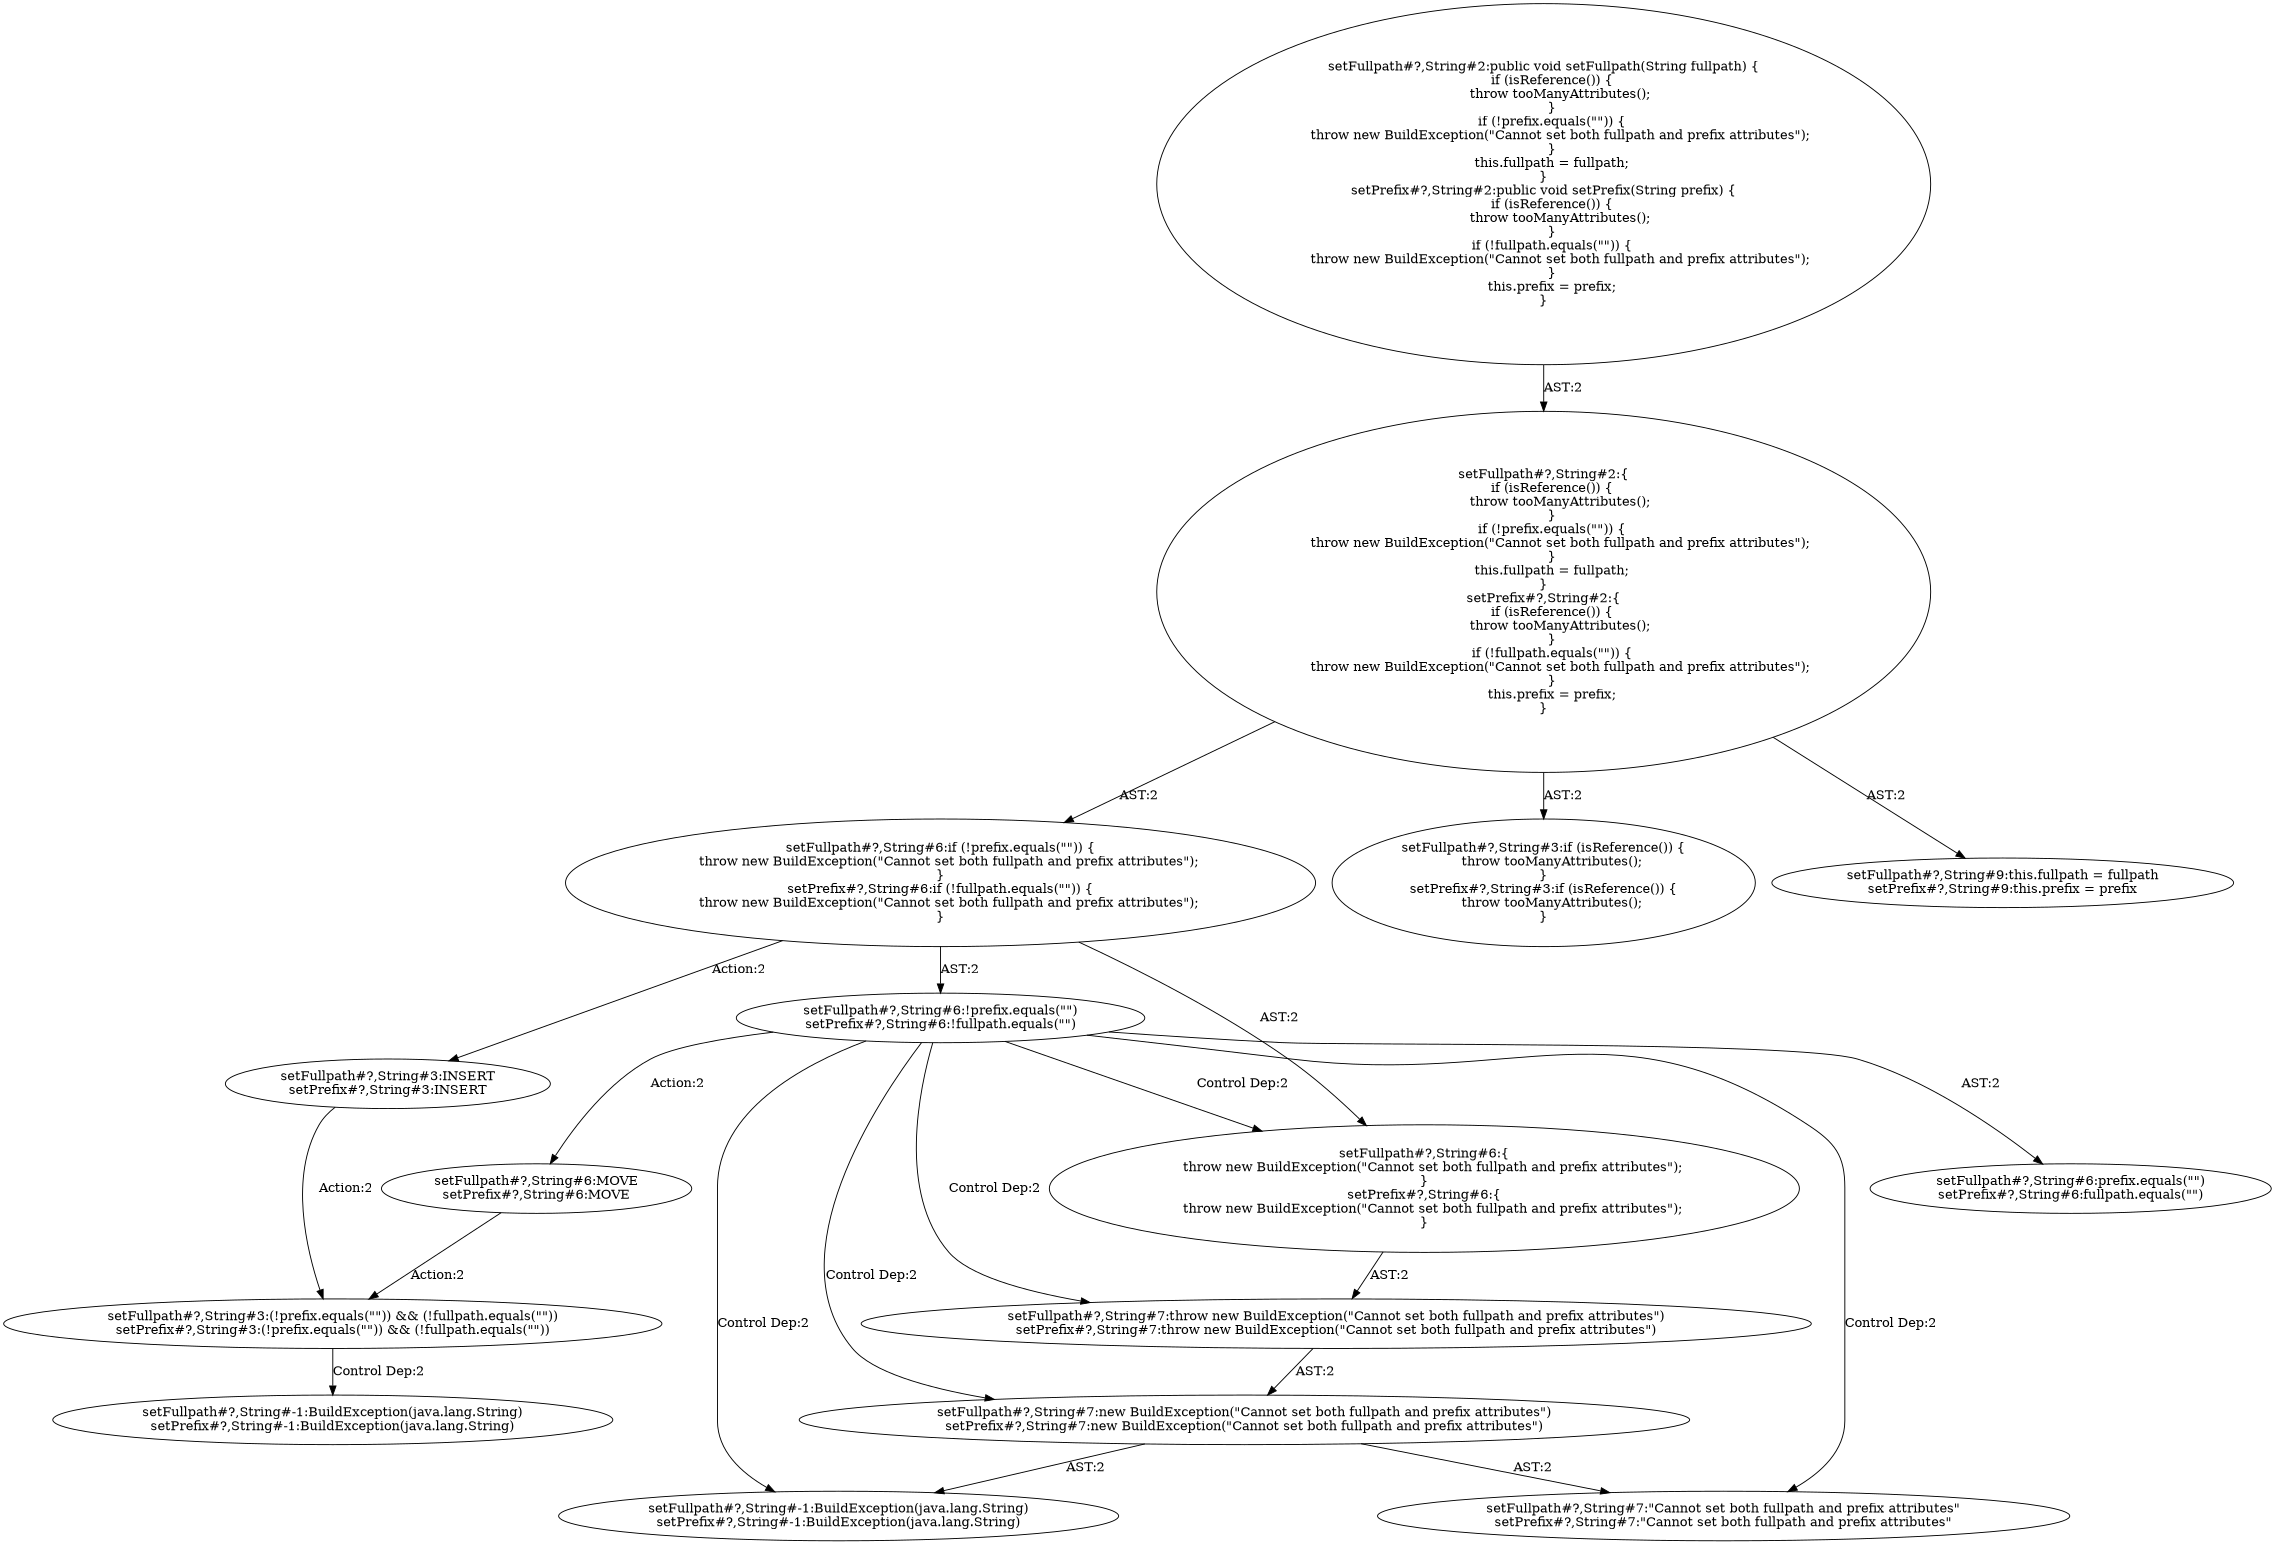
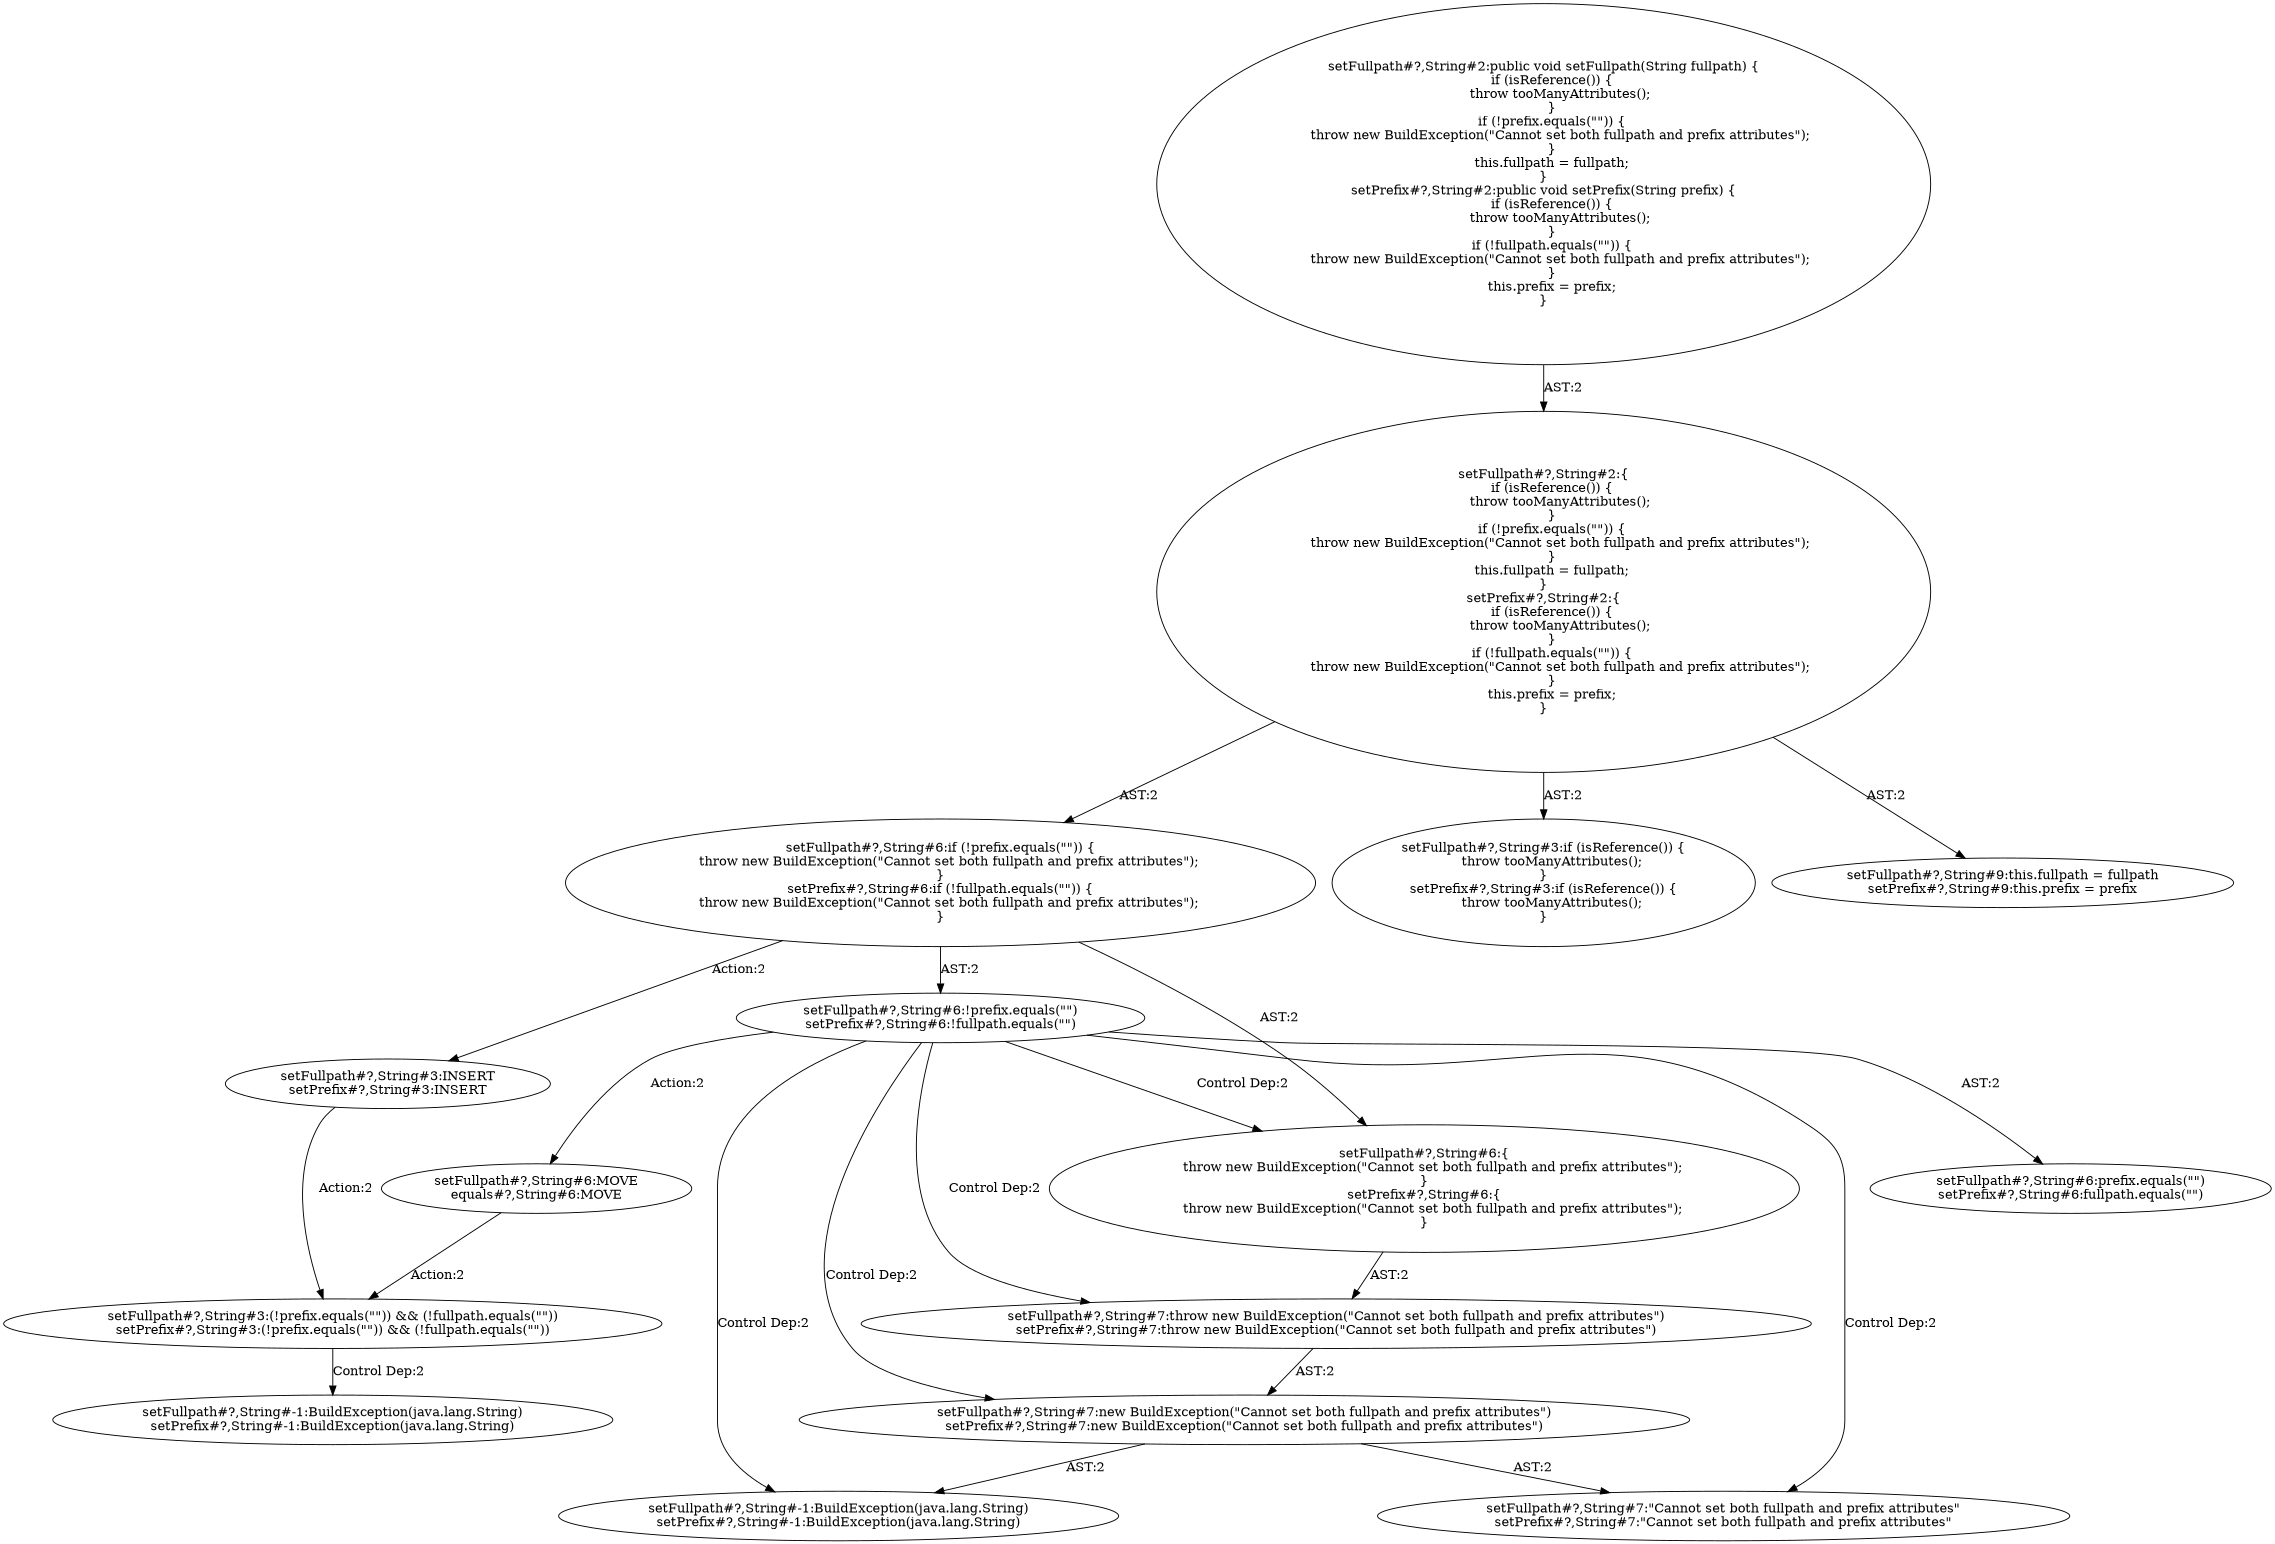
node "setFullpath#?,String#6:MOVE setPrefix#?,String#6:MOVE": label "setFullpath#?,String#6:MOVE setPrefix#?,String#6:MOVE" -> "setFullpath#?,String#6:MOVE equals#?,String#6:MOVE"
